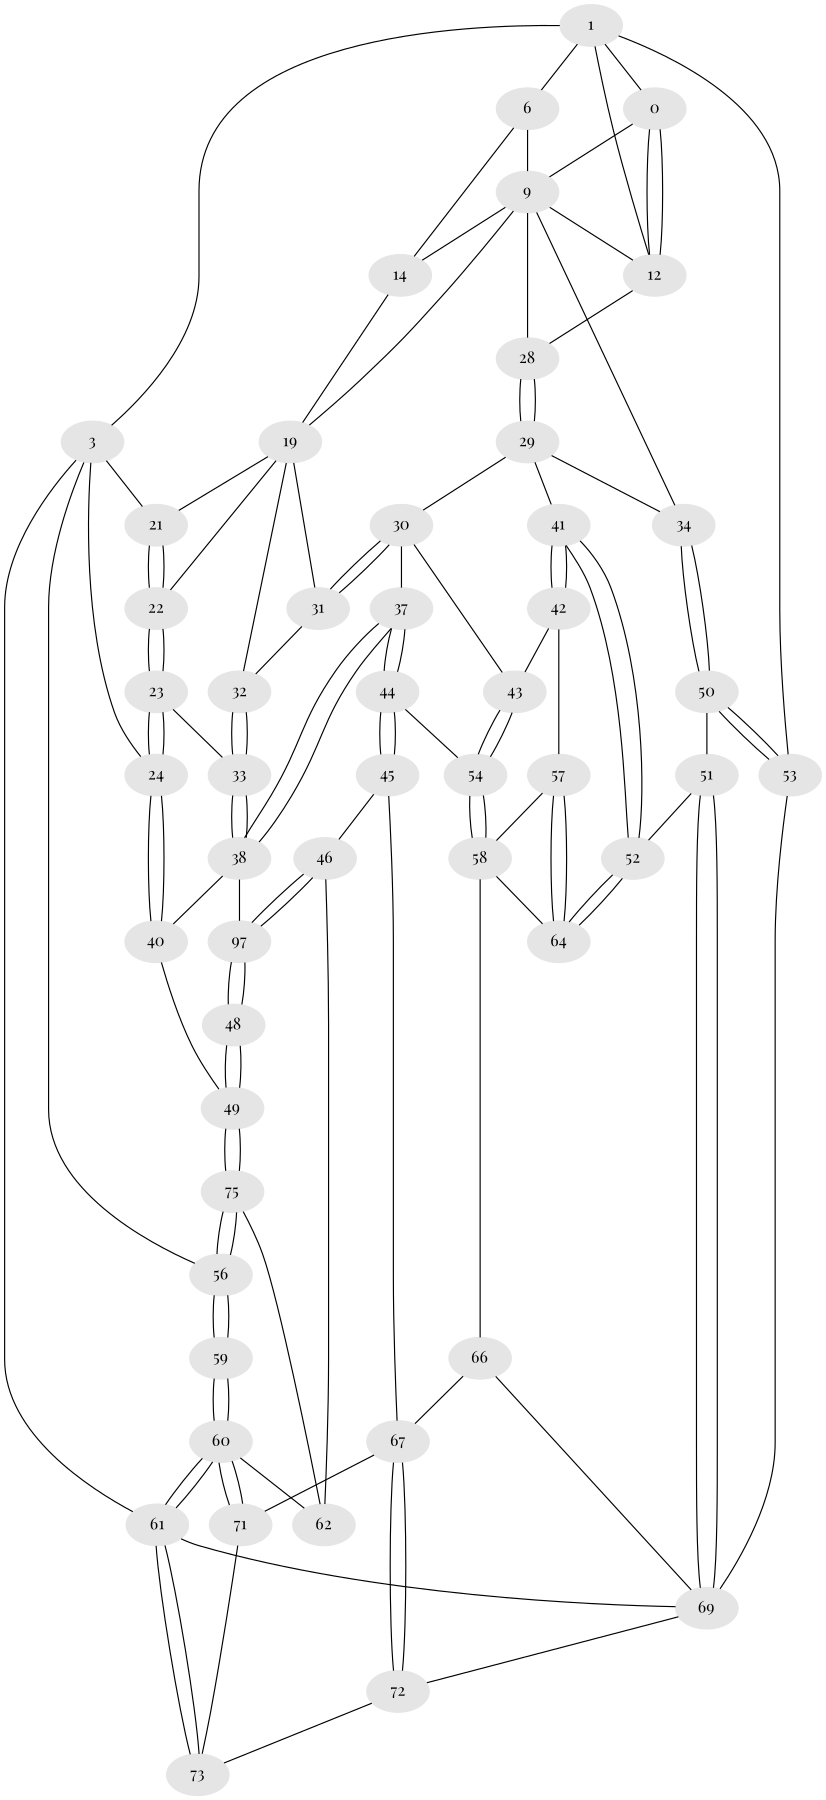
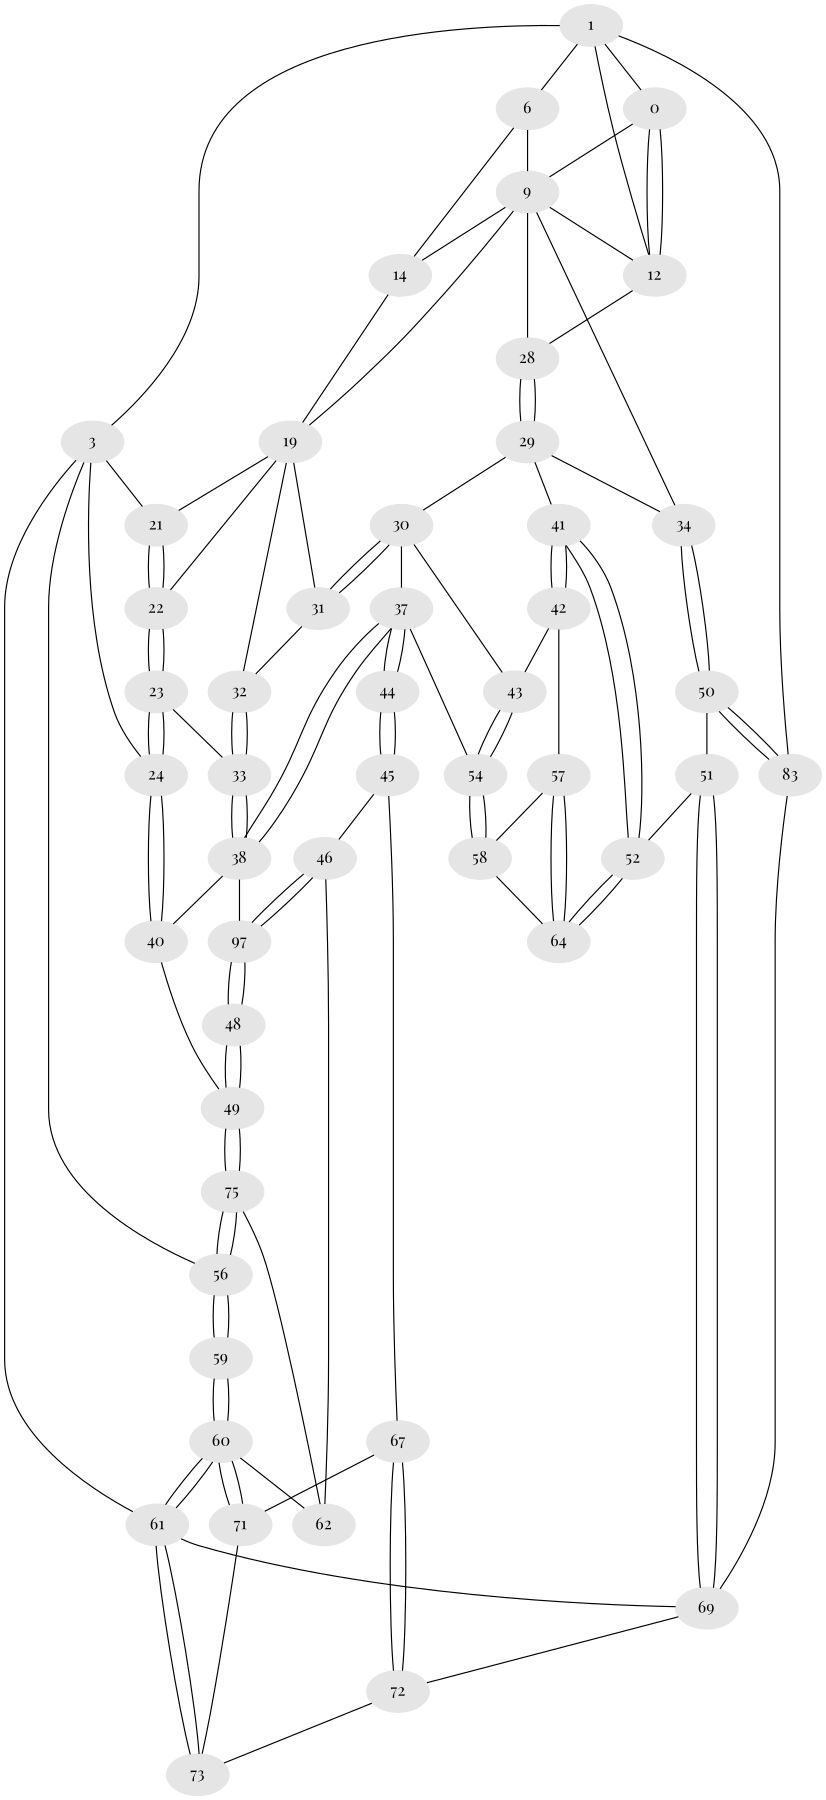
edge "44" -- "54": now "37" -- "54"
node "53": label "53" -> "83"
node "66": removed
